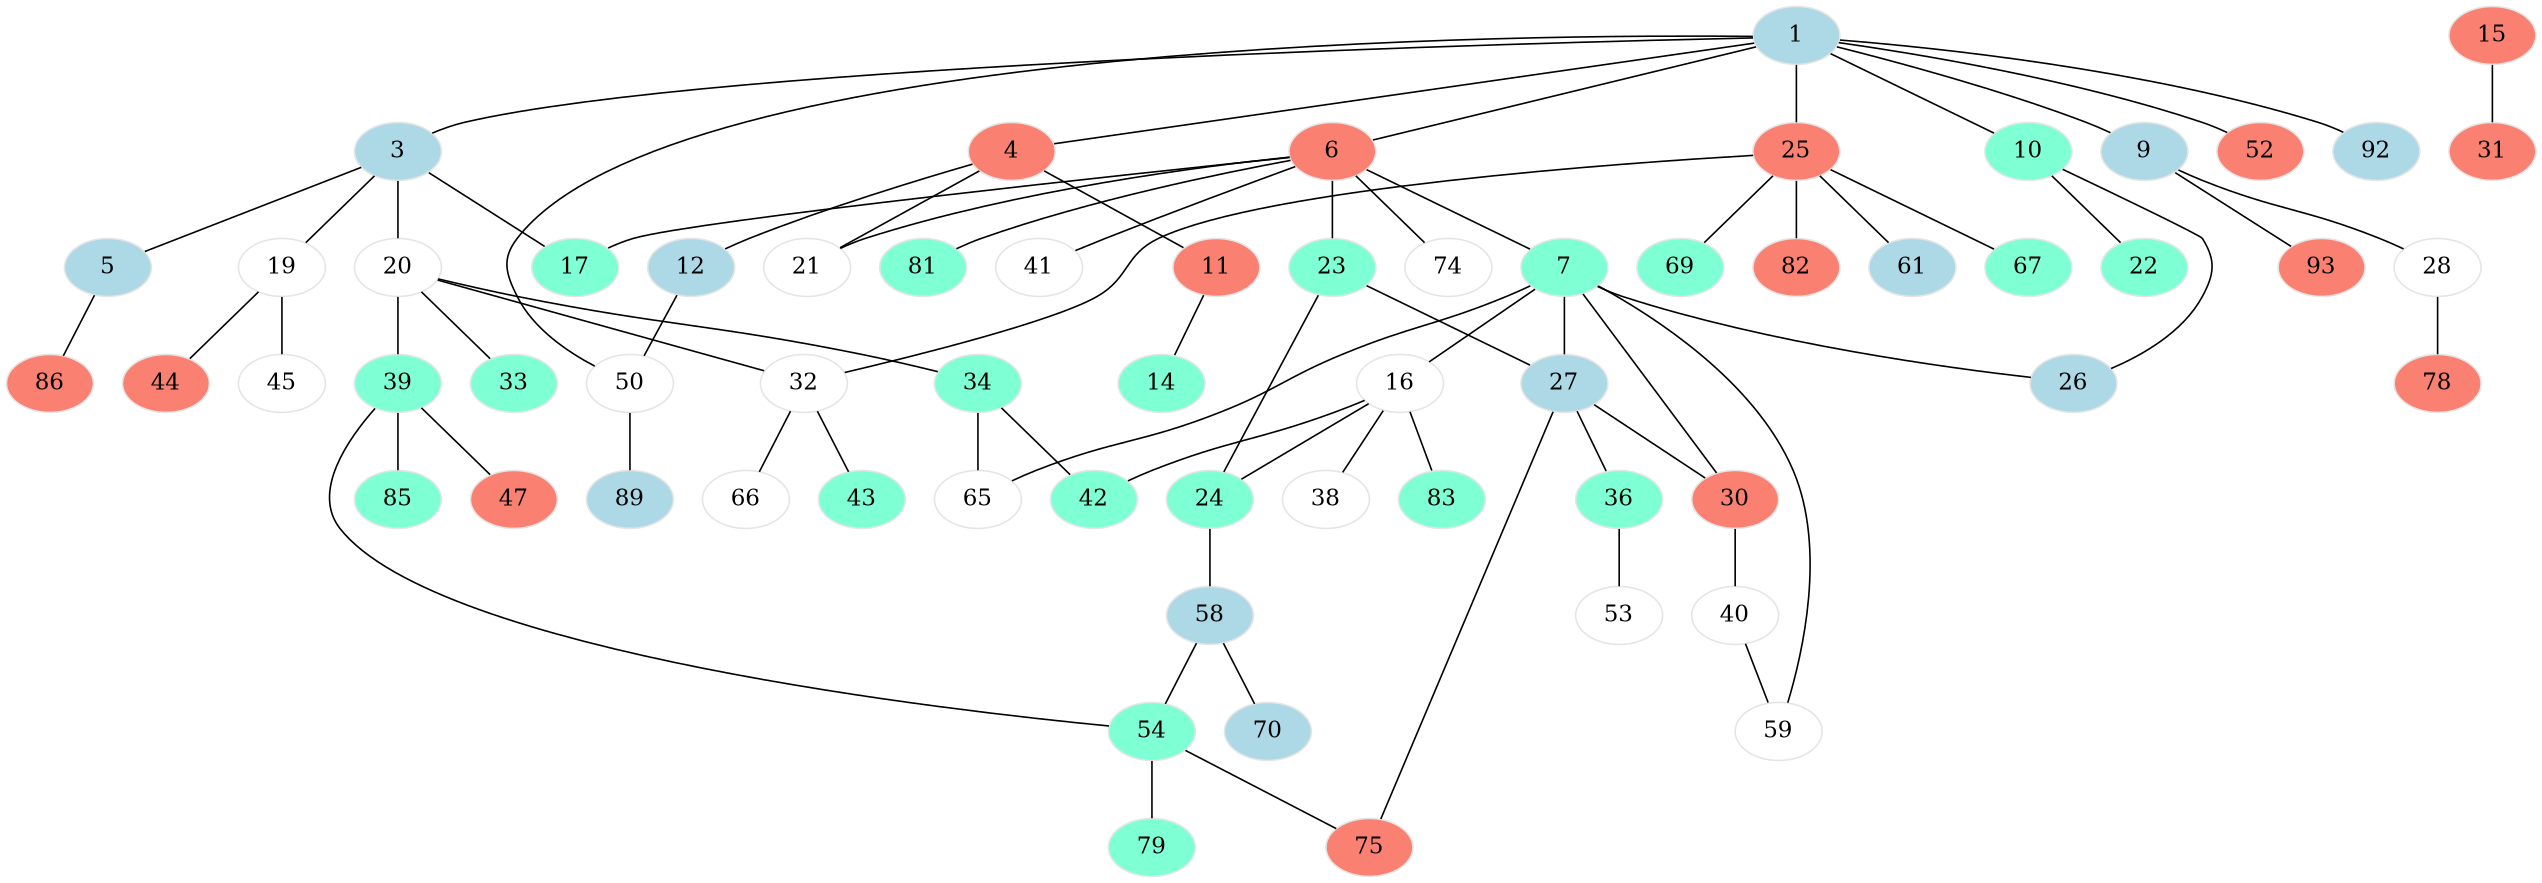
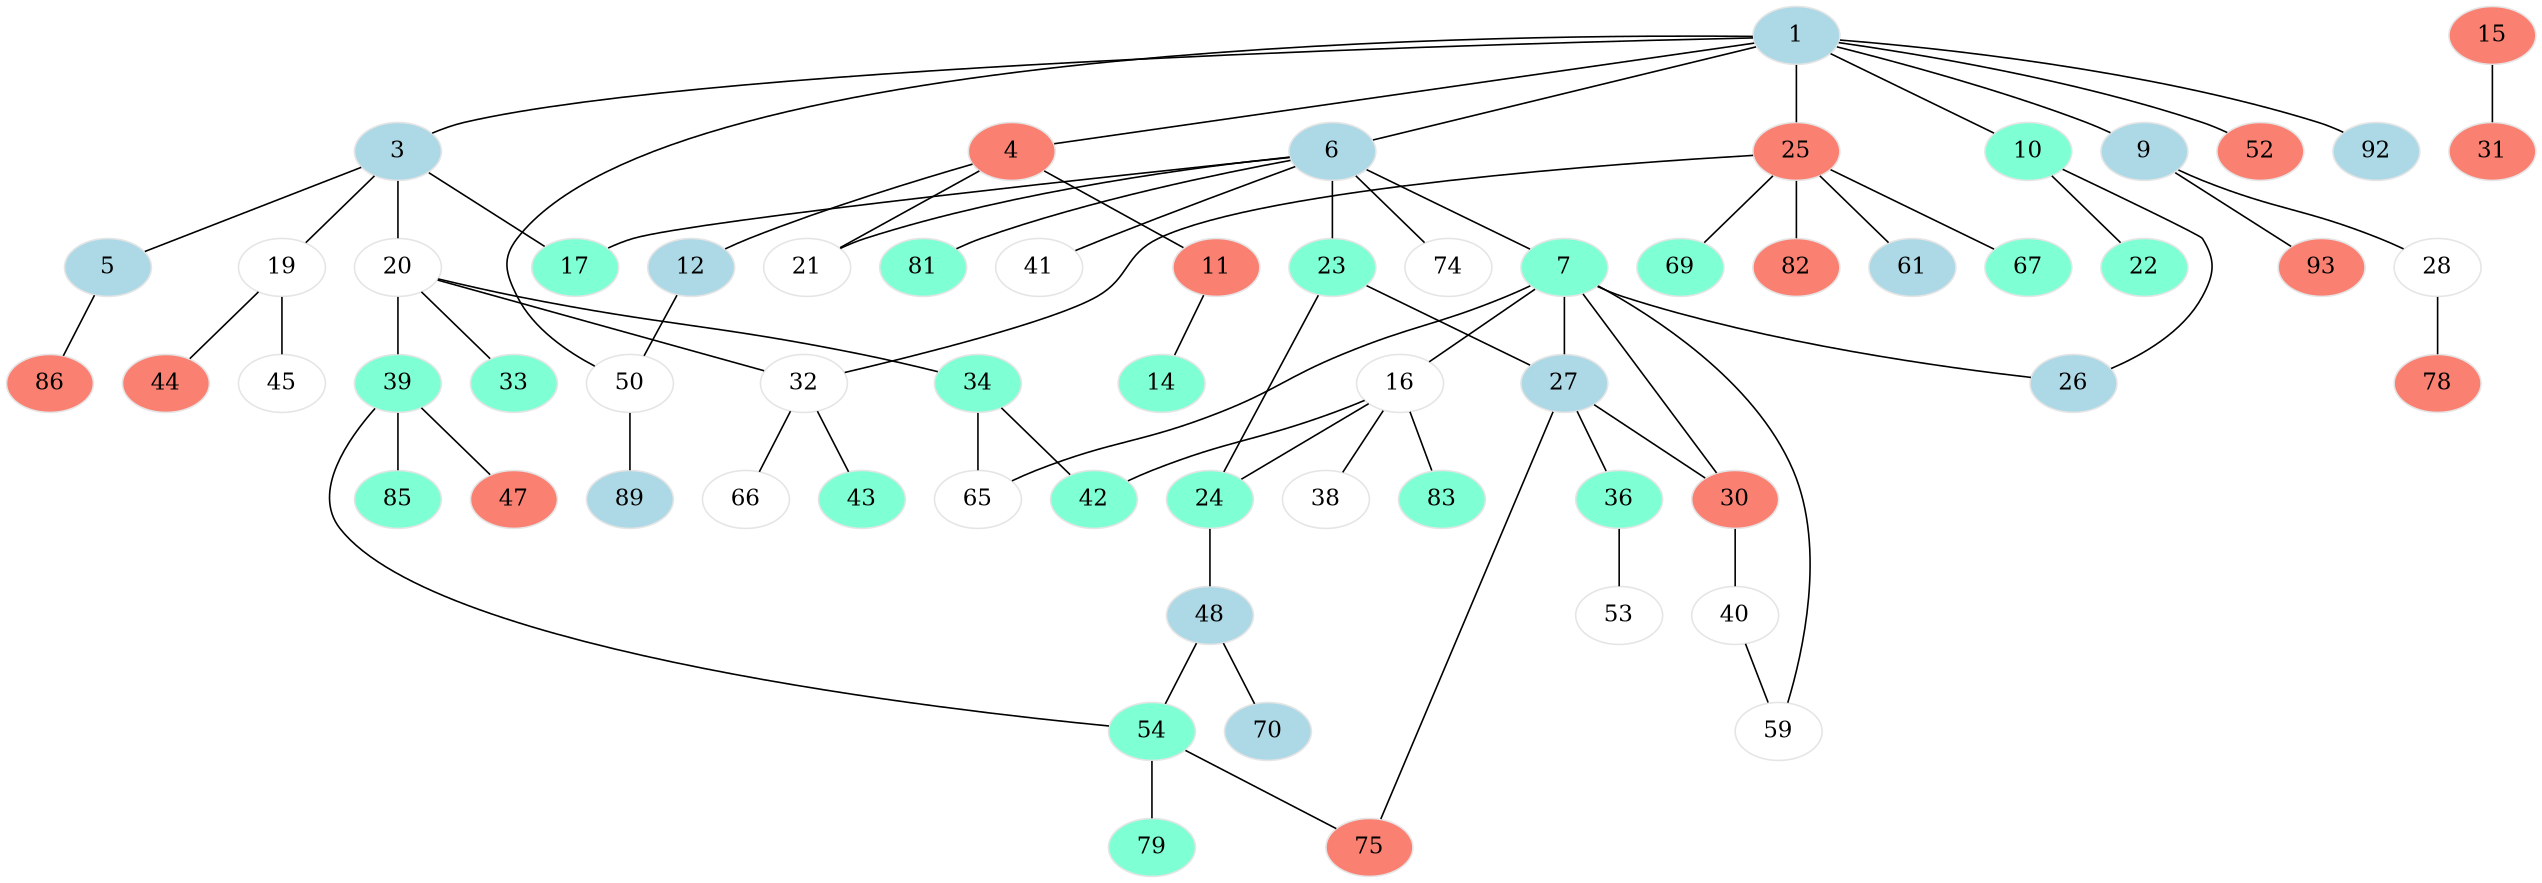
node "6": fillcolor salmon -> lightblue
node "58": label "58" -> "48"
